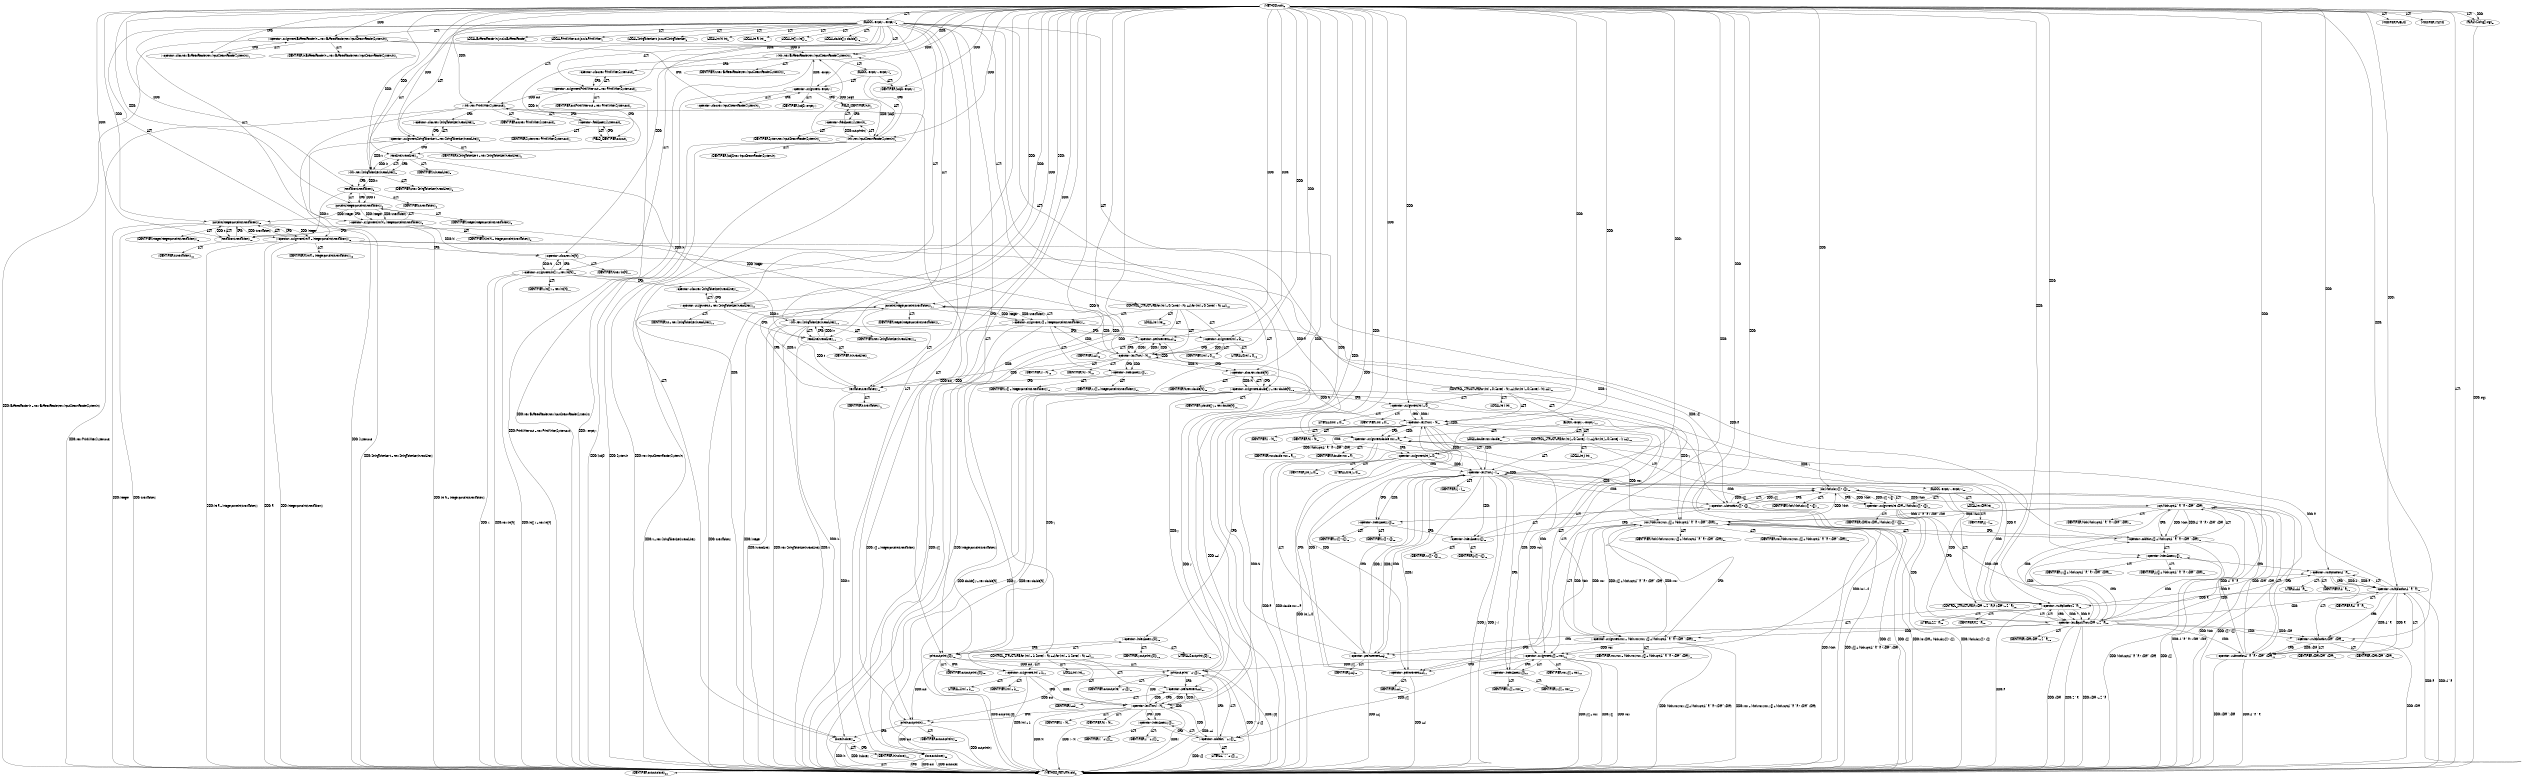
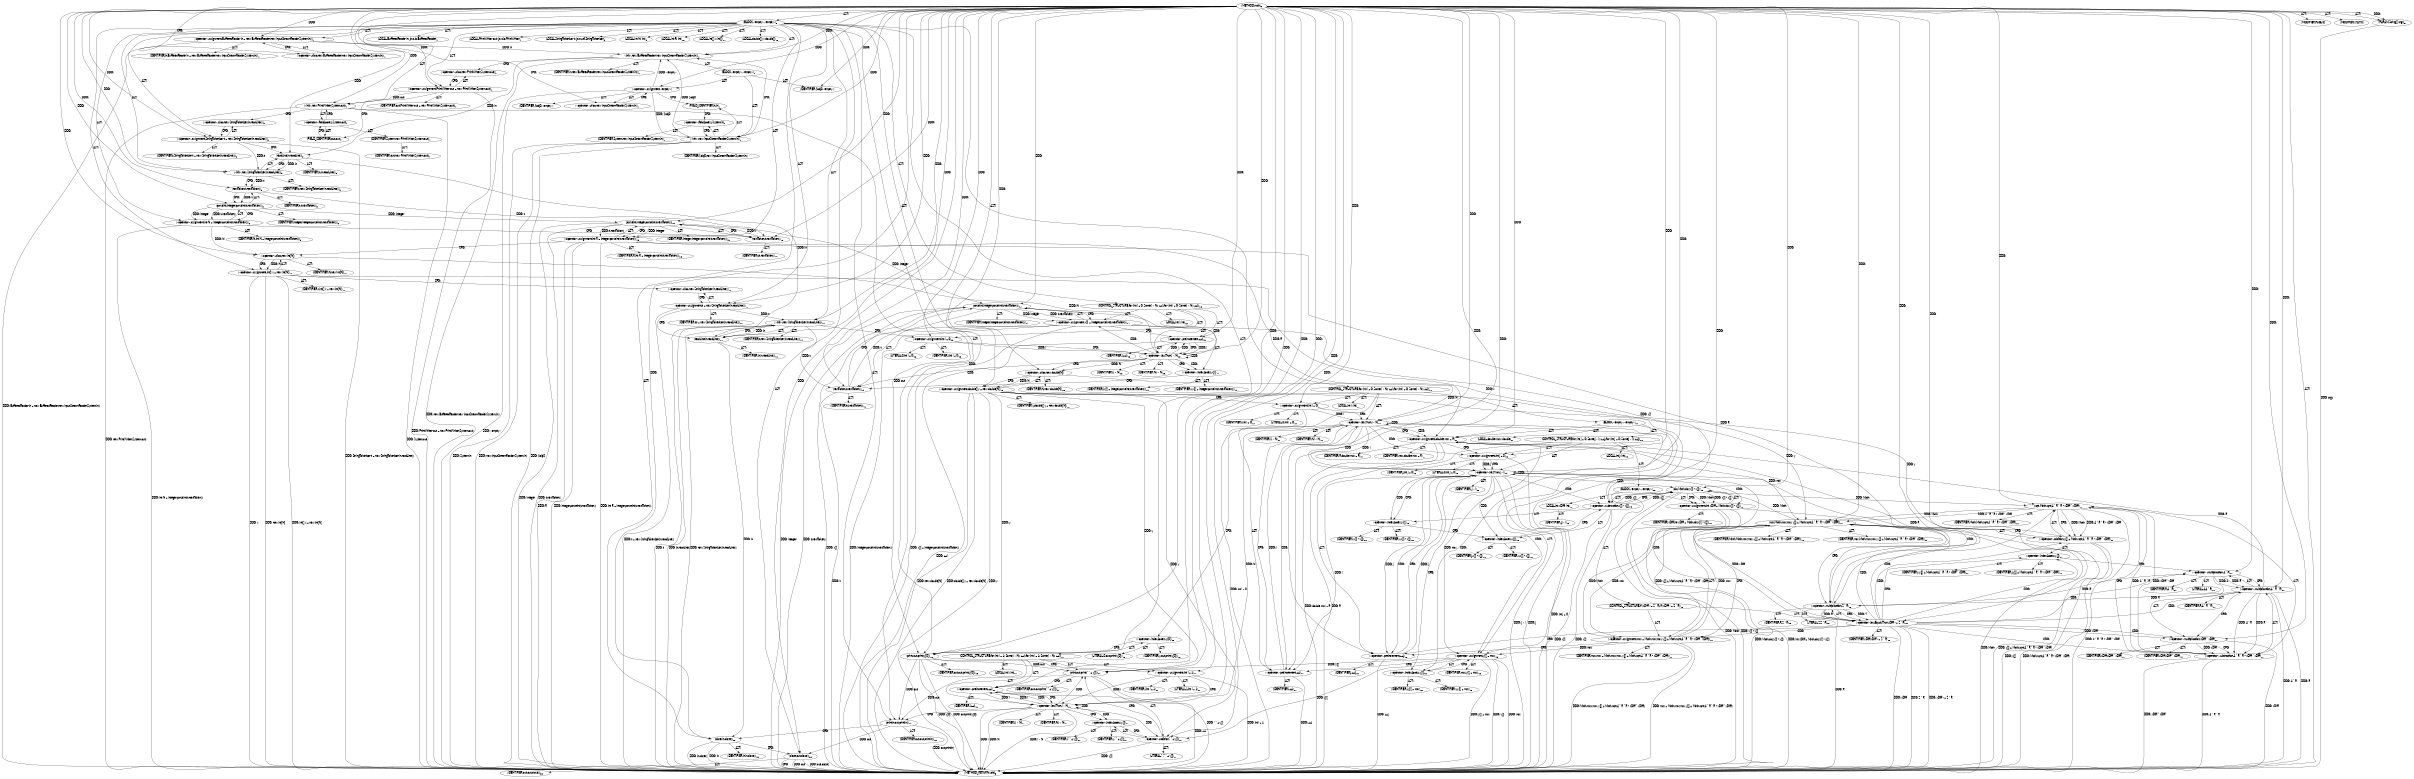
edge "(METHOD,main)" -> "(<operator>.indexAccess,y[j])": now "(METHOD,main)" -> "(sqrt,Math.sqrt(4 * R * R - xDiff * xDiff))"
edge "(<init>,new PrintWriter(System.out))" -> "(IDENTIFIER,out,new PrintWriter(System.out))": now "(IDENTIFIER,System,new PrintWriter(System.out))" -> "(IDENTIFIER,out,new PrintWriter(System.out))"
edge "(<operator>.fieldAccess,System.in)" -> "(FIELD_IDENTIFIER,in,in)": now "(<init>,new InputStreamReader(System.in))" -> "(FIELD_IDENTIFIER,in,in)"
edge "(<operator>.fieldAccess,System.in)" -> "(<init>,new InputStreamReader(System.in))": label "DDG: out.println()" -> "CFG: "
edge "(<operator>.assignment,double max = R)" -> "(IDENTIFIER,max,double max = R)": label "DDG: Math.sqrt(4 * R * R - xDiff * xDiff)" -> "AST: "
node "(IDENTIFIER,Math,Math.abs(x[i] - x[j]))": removed
